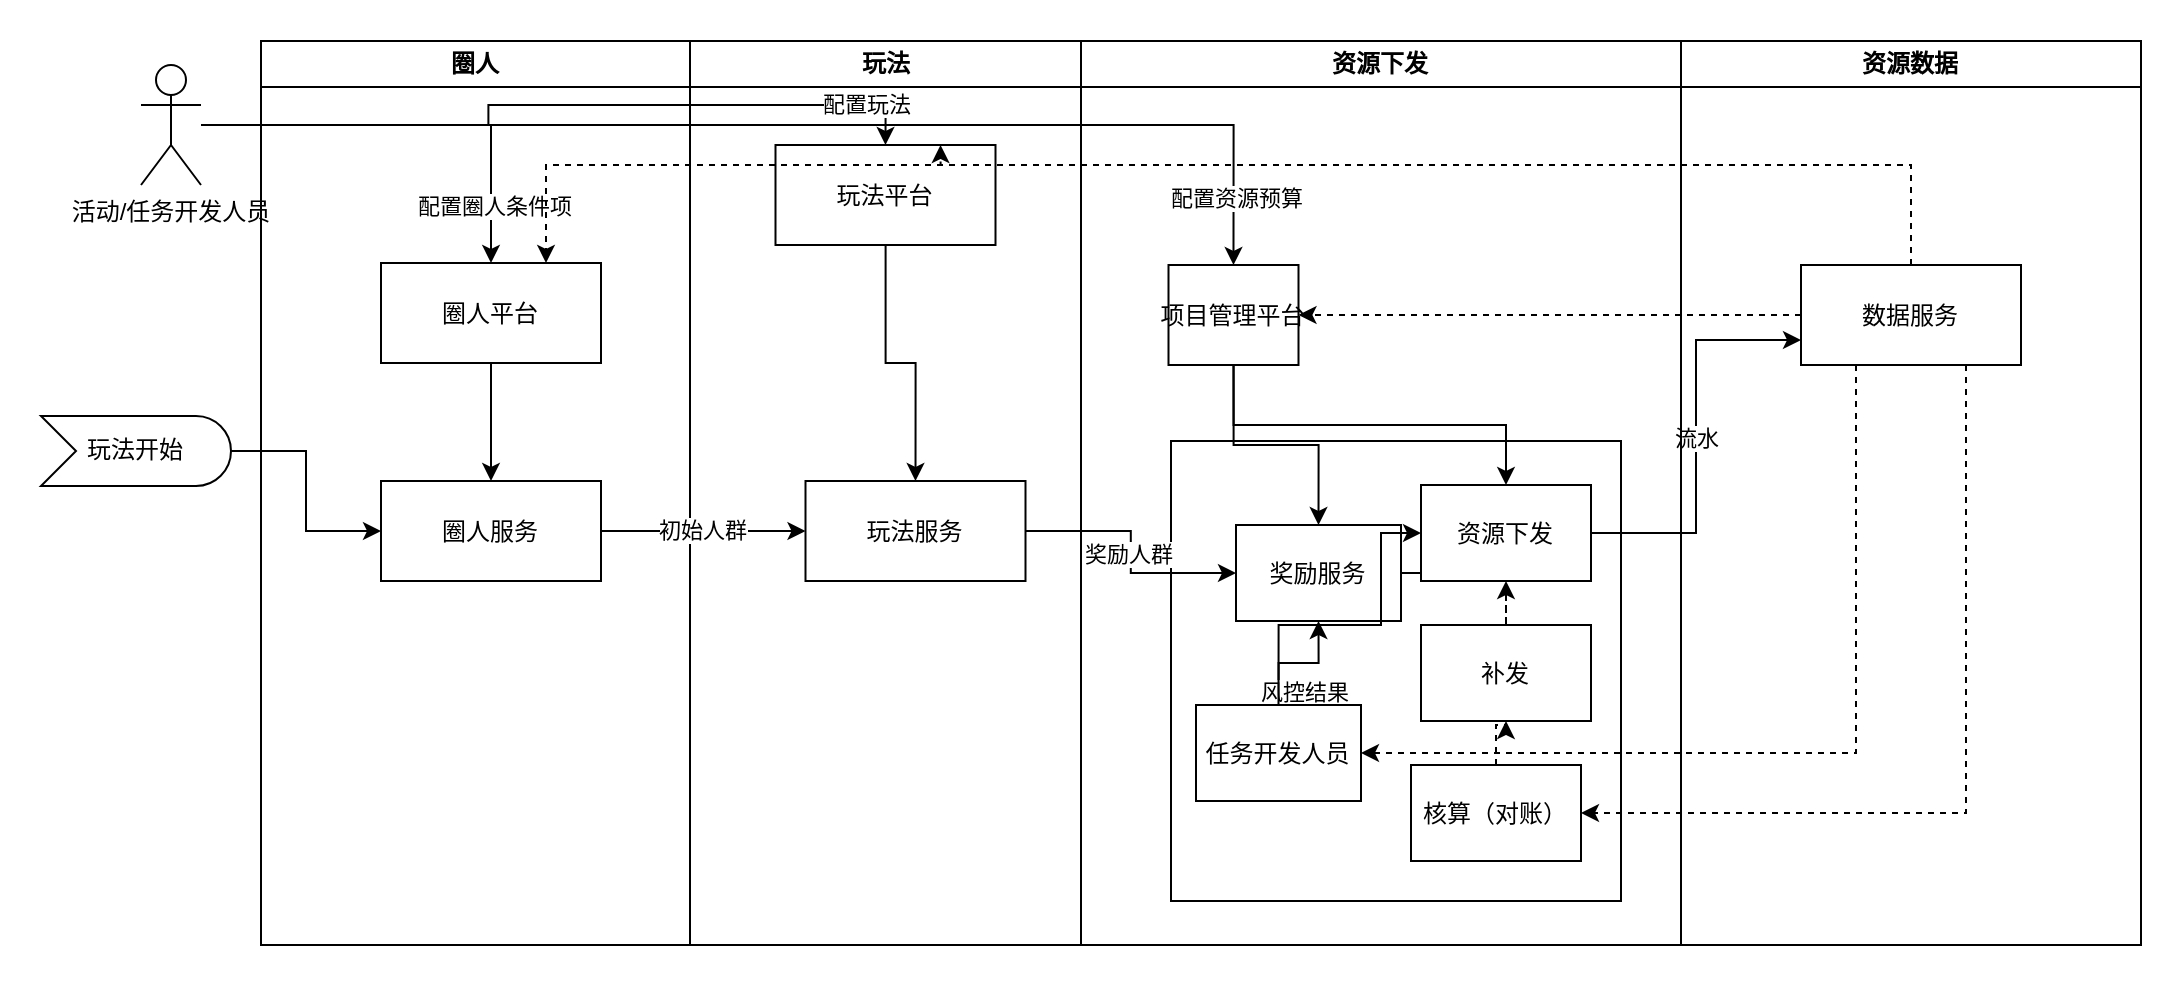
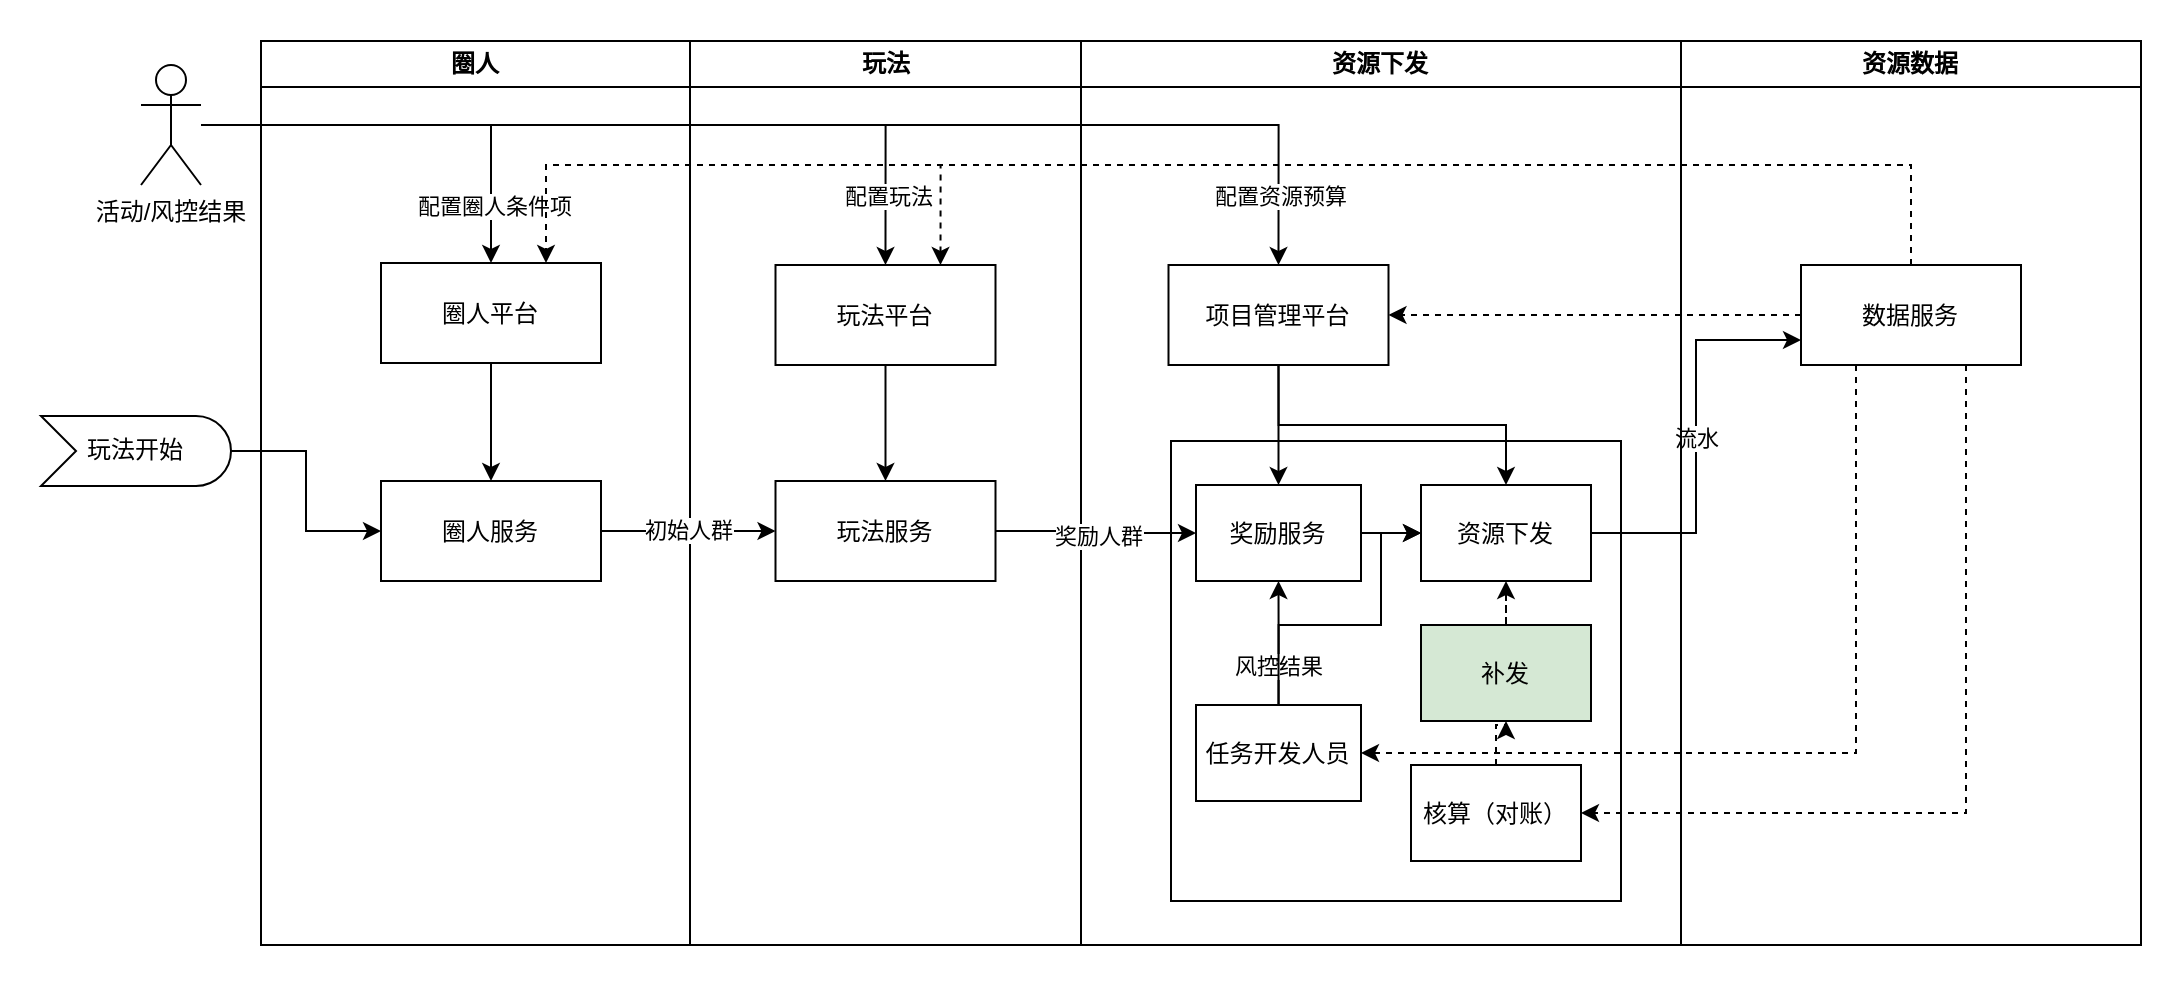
node "玩法平台": moved (886, 195) -> (886, 315)
node "活动/任务开发人员": label "活动/任务开发人员" -> "活动/风控结果"
node "项目管理平台": size 130x100 -> 220x100
node "玩法服务": moved (916, 531) -> (886, 531)
node "奖励服务": moved (1319, 573) -> (1279, 533)
node "补发": fillcolor #ffffff -> #d5e8d4
